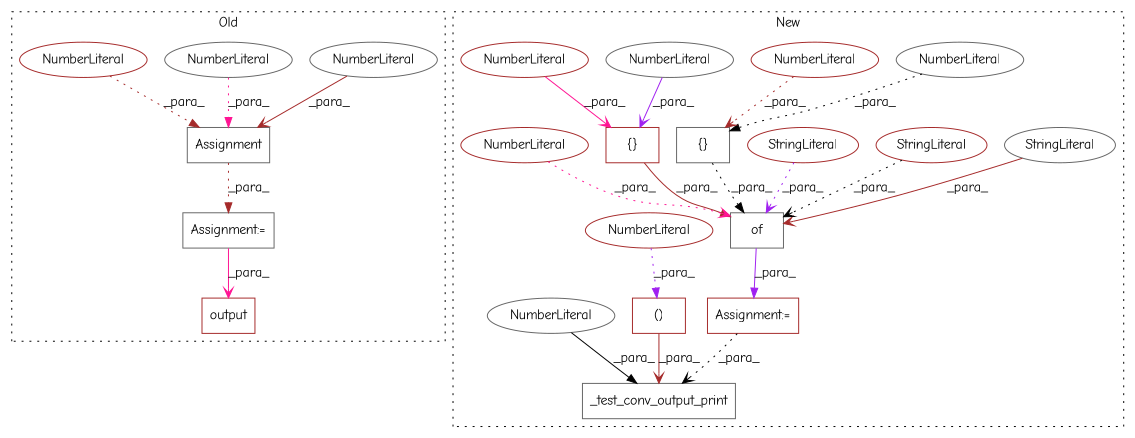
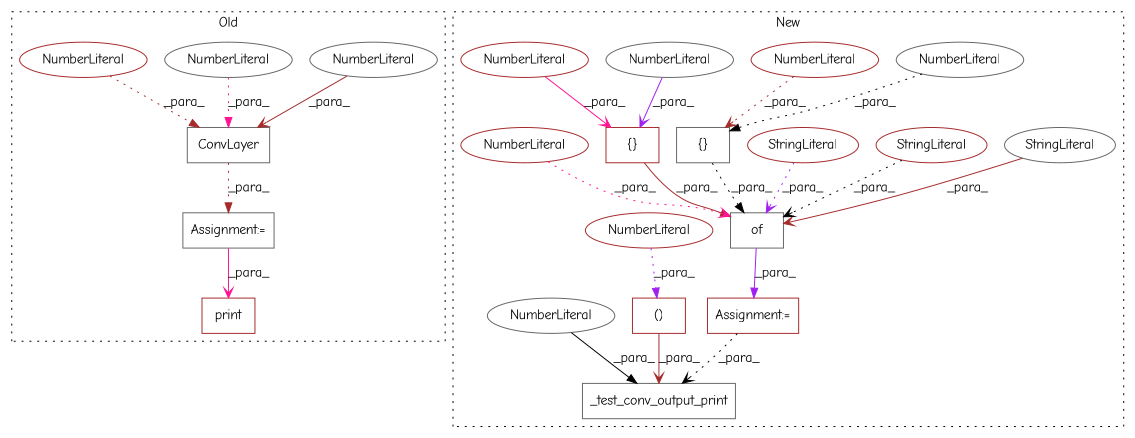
node "Assignment": label "Assignment" -> "ConvLayer"
node "output": label "output" -> "print"
